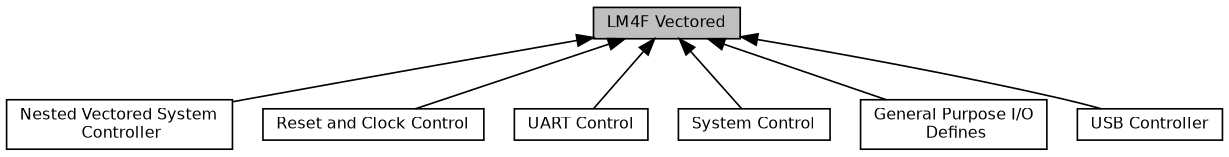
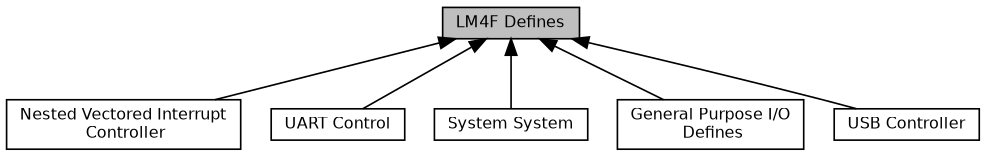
node "LM4F Vectored": label "LM4F Vectored" -> "LM4F Defines"
node "Nested Vectored System Controller": label "Nested Vectored System Controller" -> "Nested Vectored Interrupt Controller"
node "Reset and Clock Control": removed
node "System Control": label "System Control" -> "System System"
